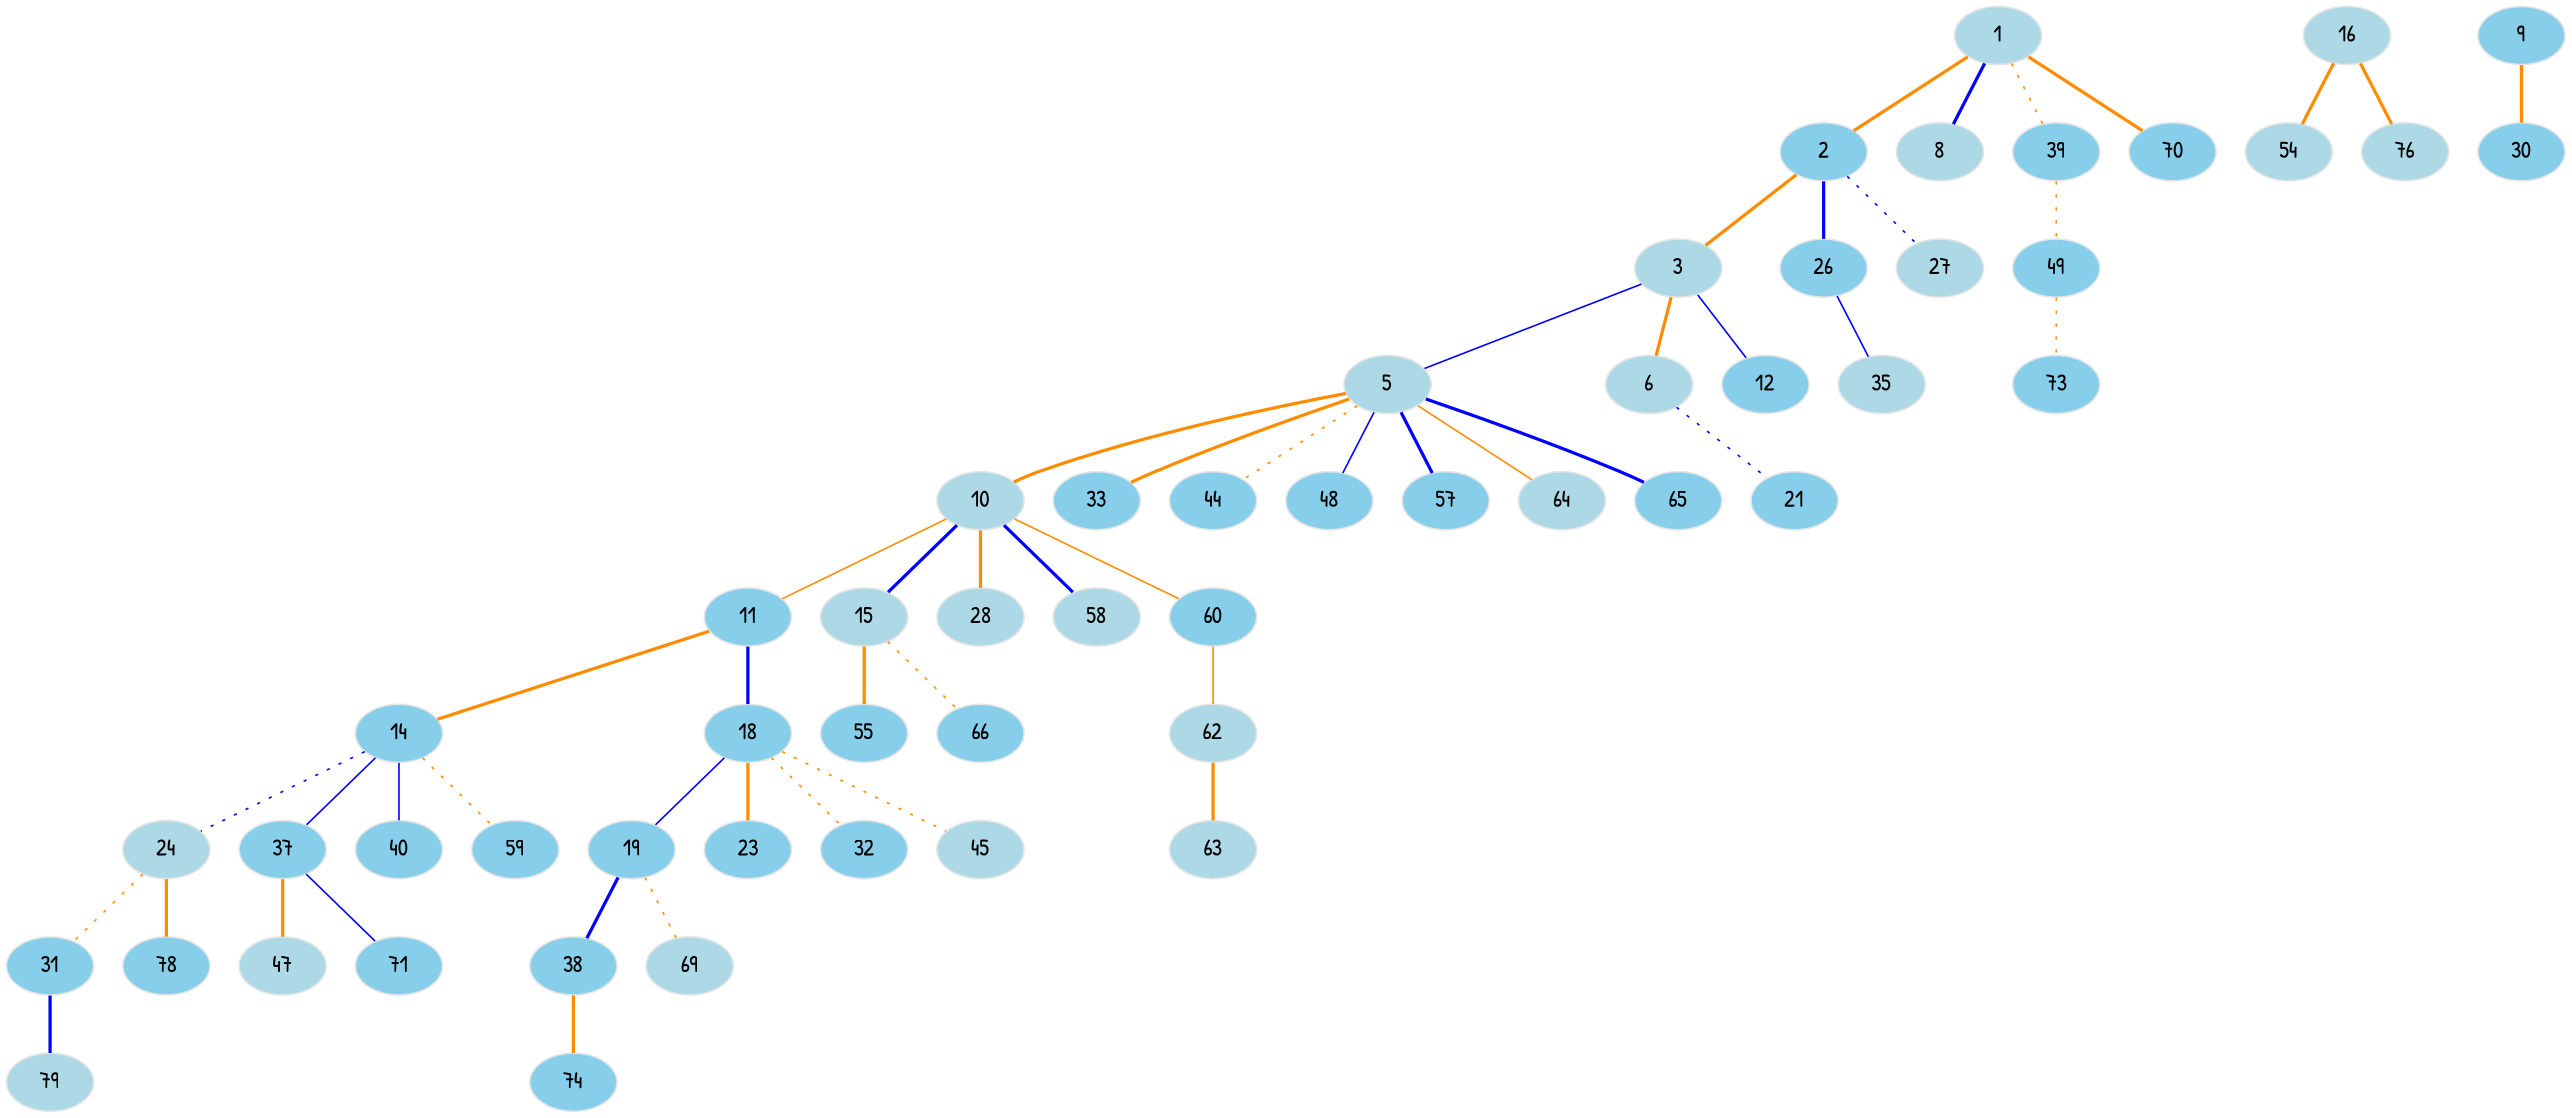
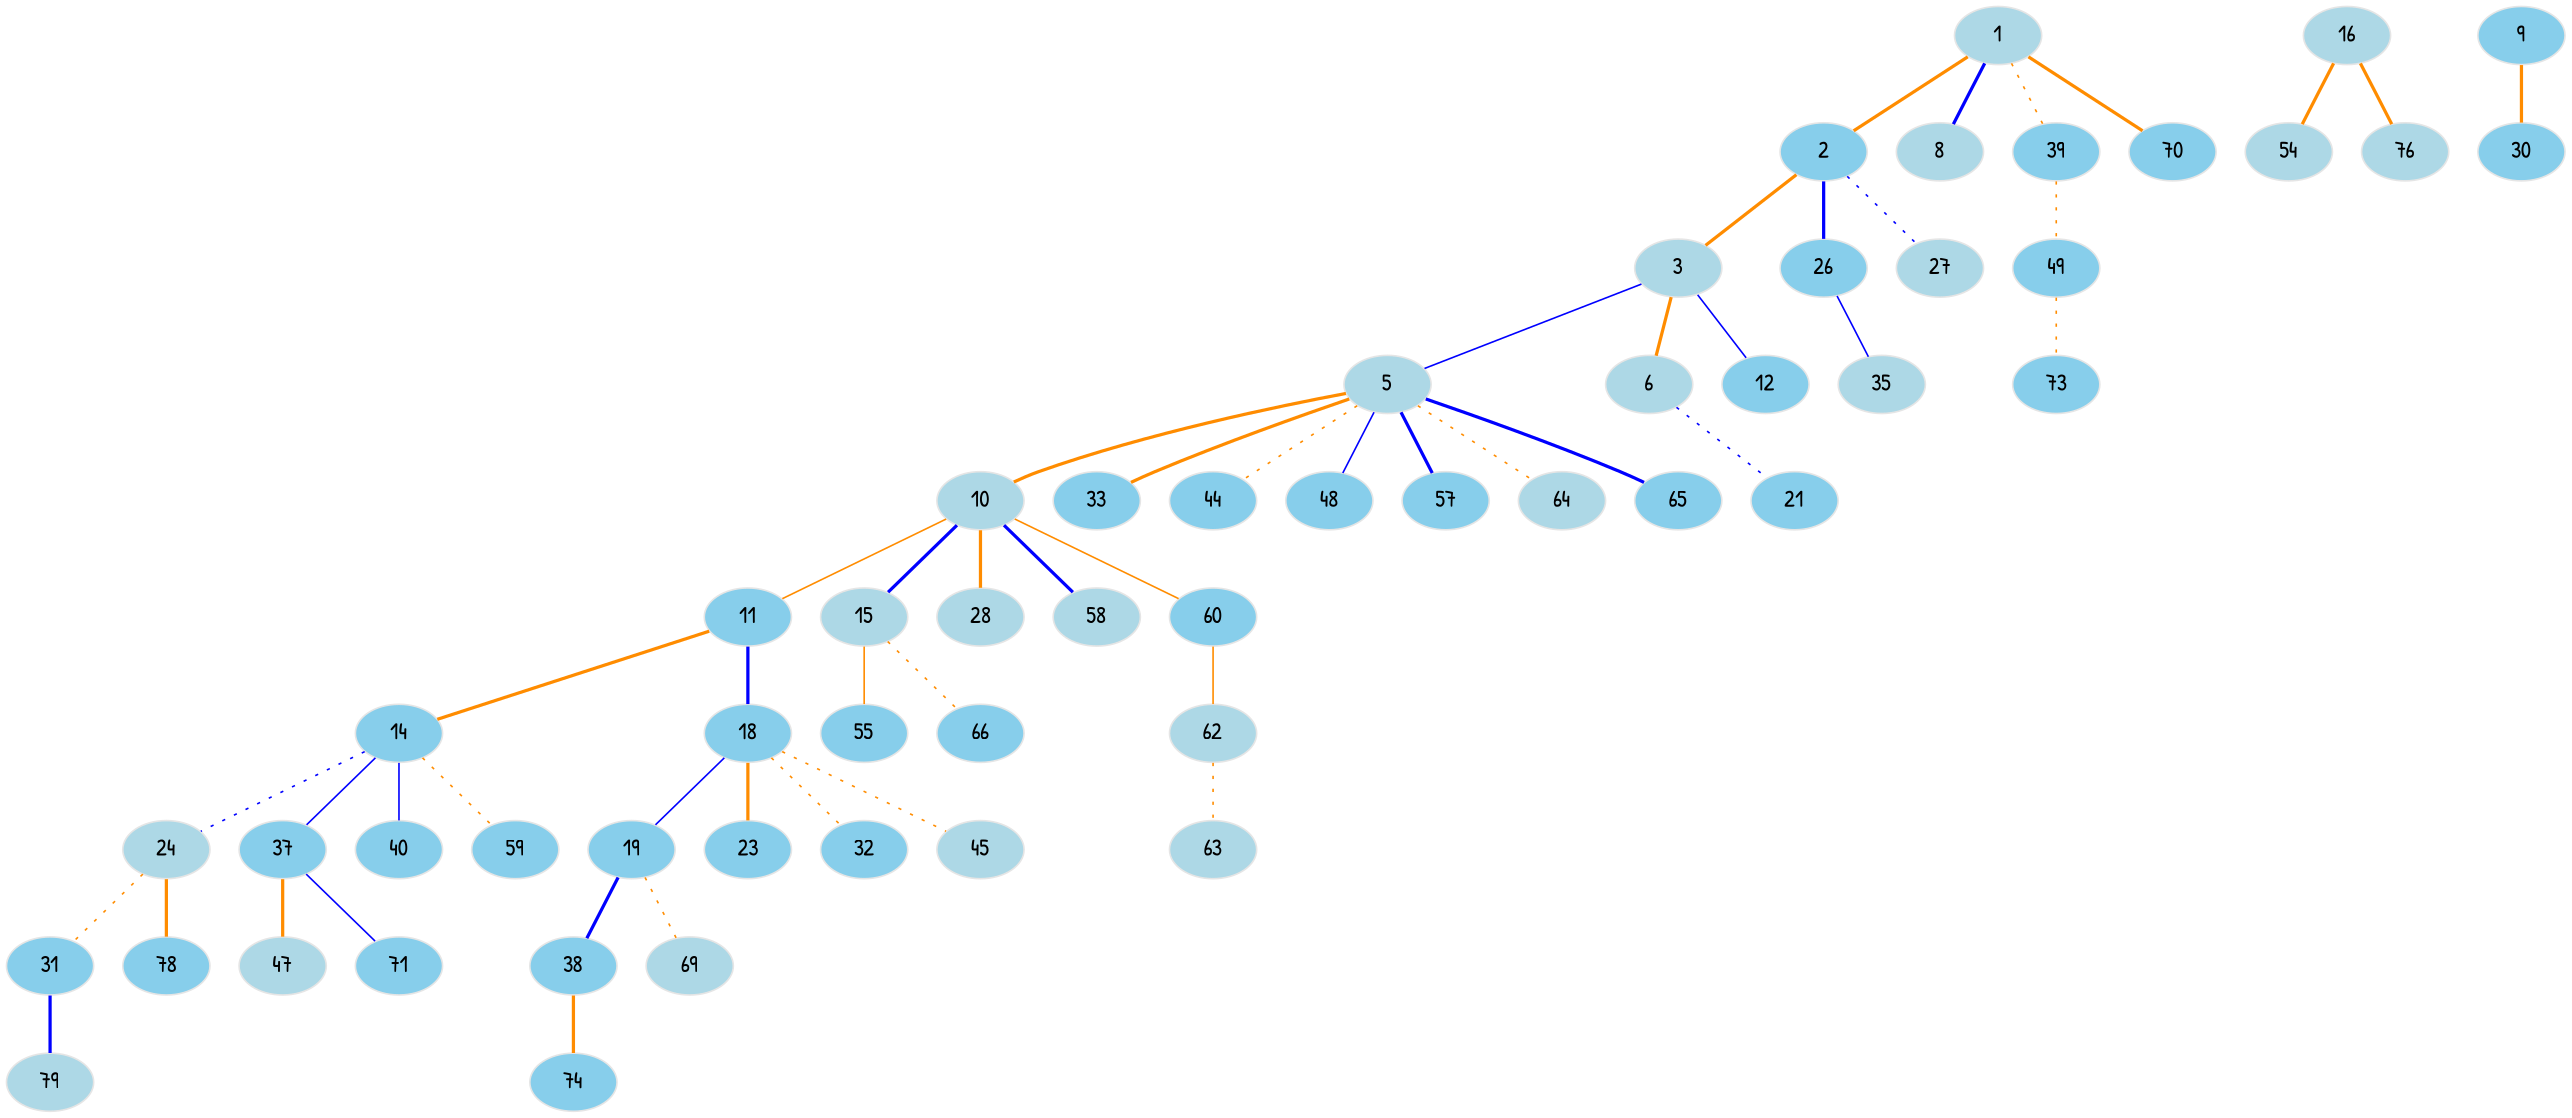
edge "5" -- "64": style solid -> dotted
edge "15" -- "55": style bold -> solid
edge "62" -- "63": style bold -> dotted
